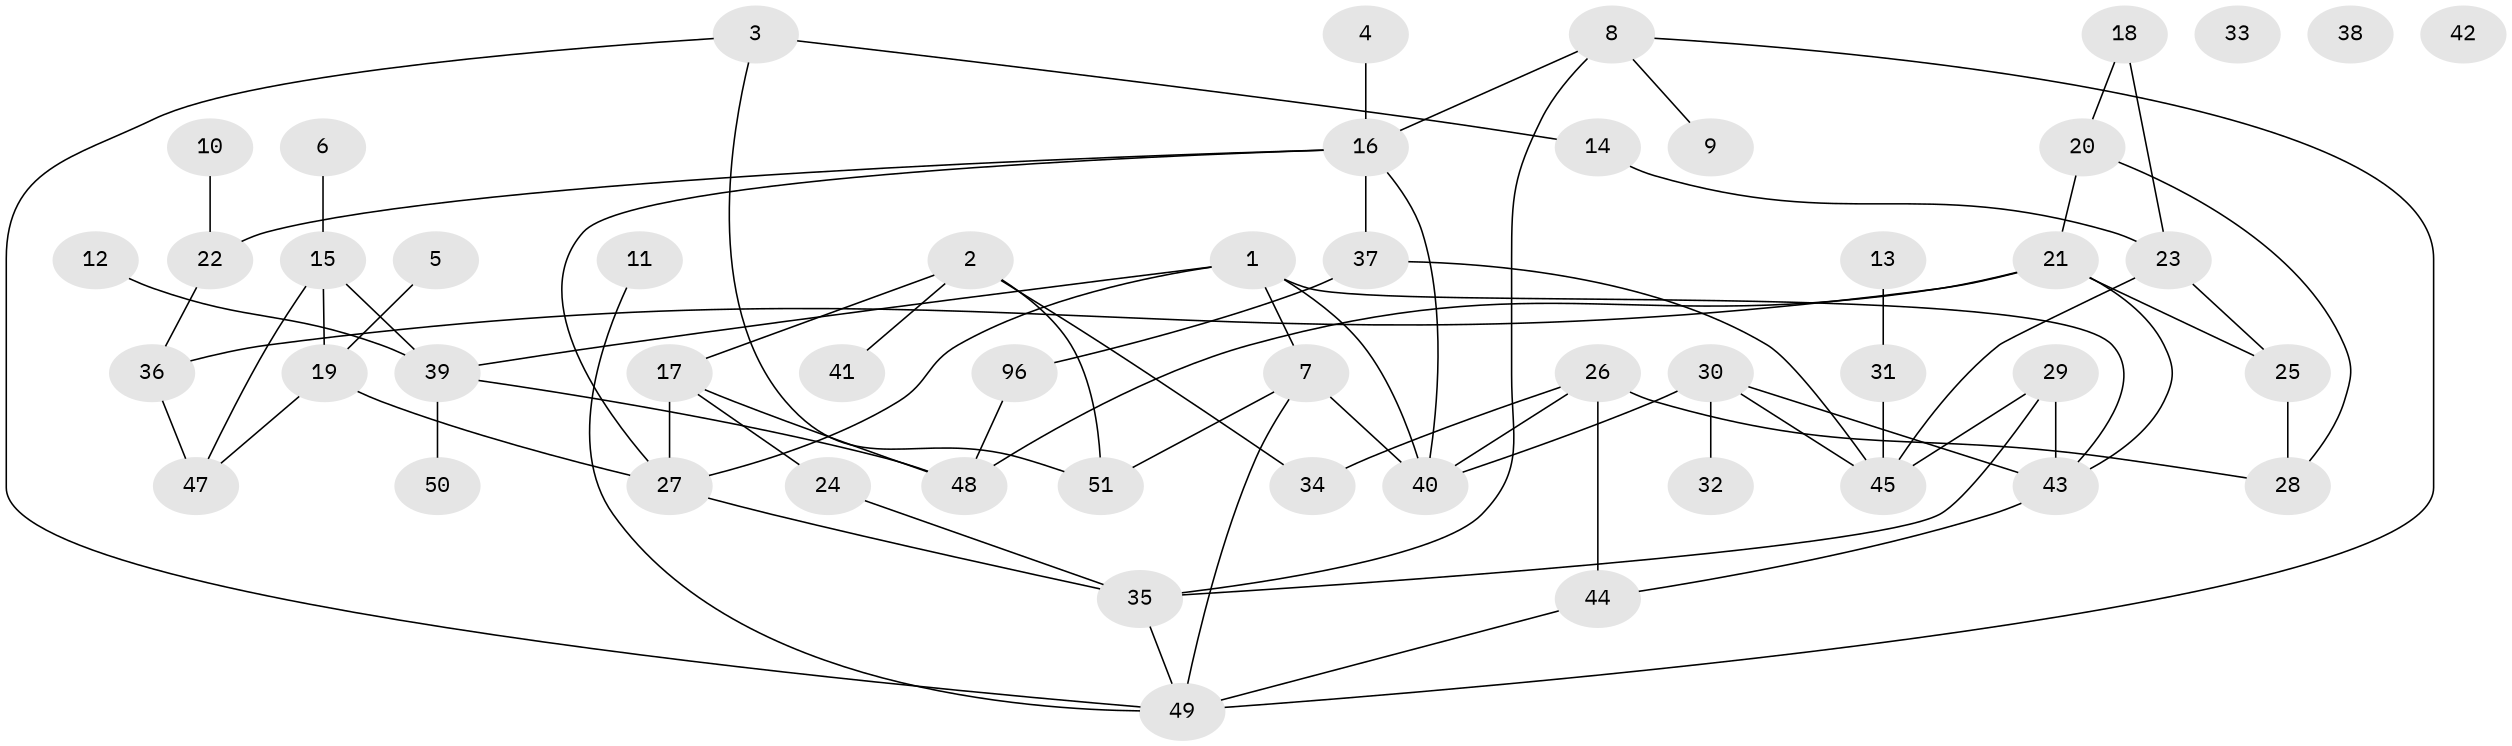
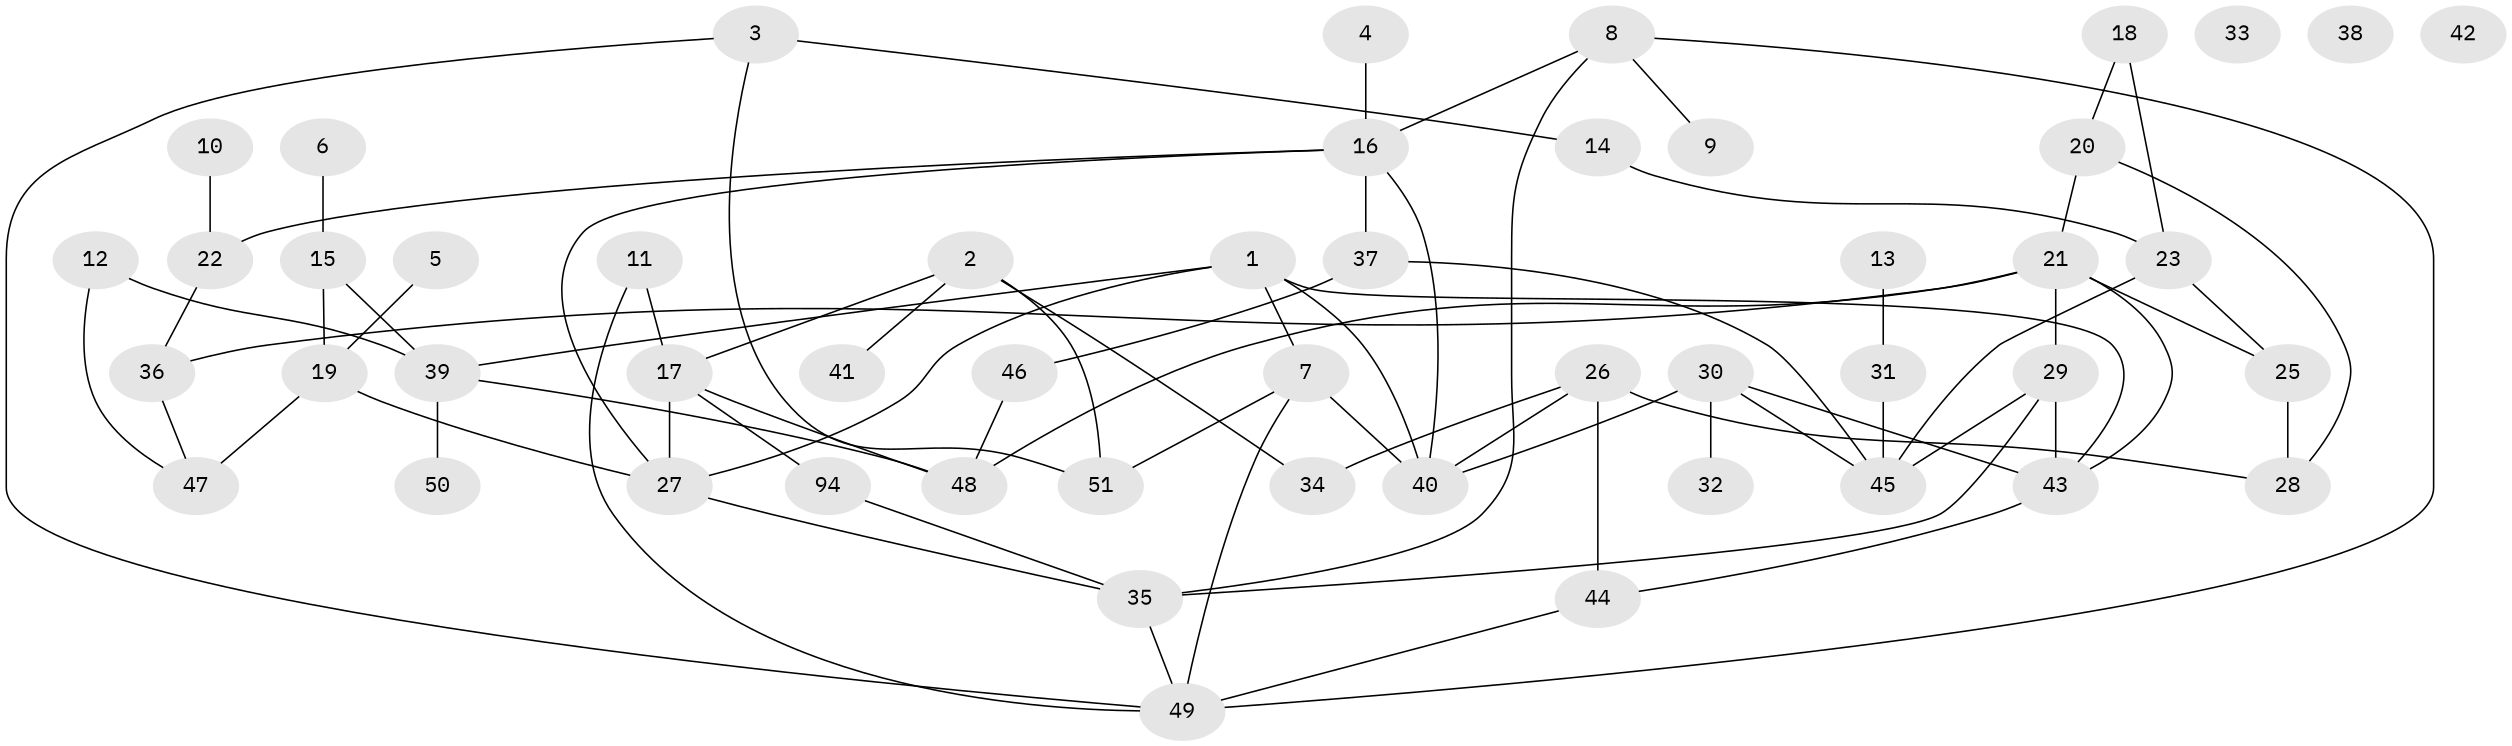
edge "21" -- "29": added
edge "11" -- "17": added
edge "15" -- "47": now "12" -- "47"
node "96": label "96" -> "46"
node "24": label "24" -> "94"
